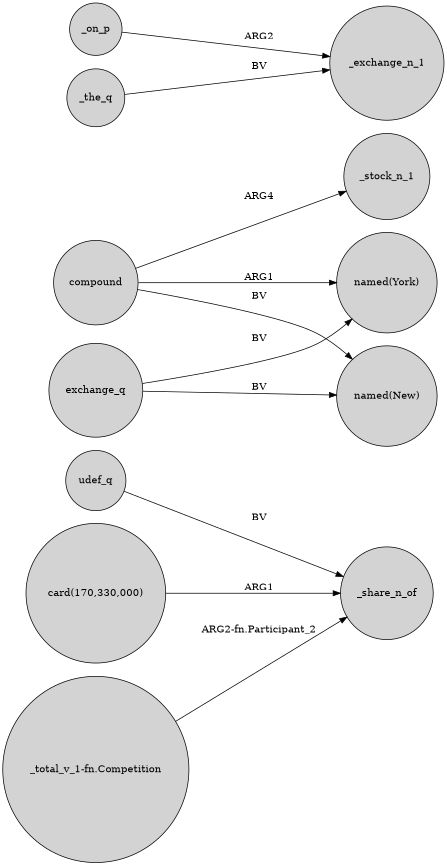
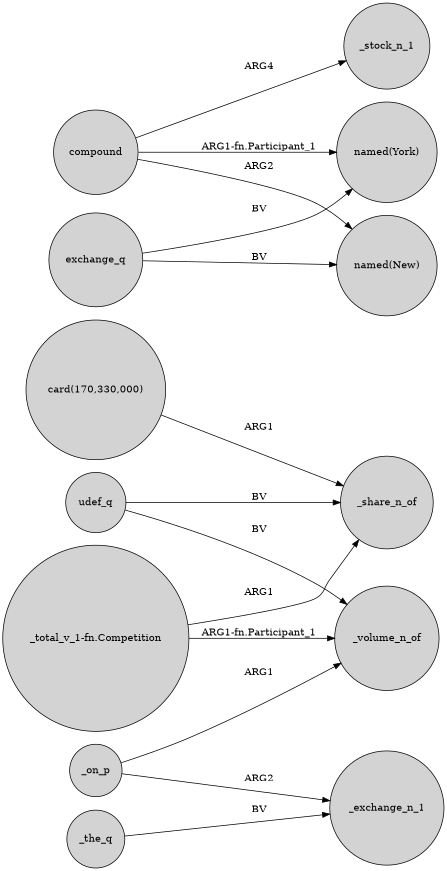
edge "compound" -> "named(York)": label "ARG1" -> "ARG1-fn.Participant_1"
edge "compound" -> "named(New)": label "BV" -> "ARG2"
edge "_total_v_1-fn.Competition" -> "_share_n_of": label "ARG2-fn.Participant_2" -> "ARG1"
node "_volume_n_of": added
